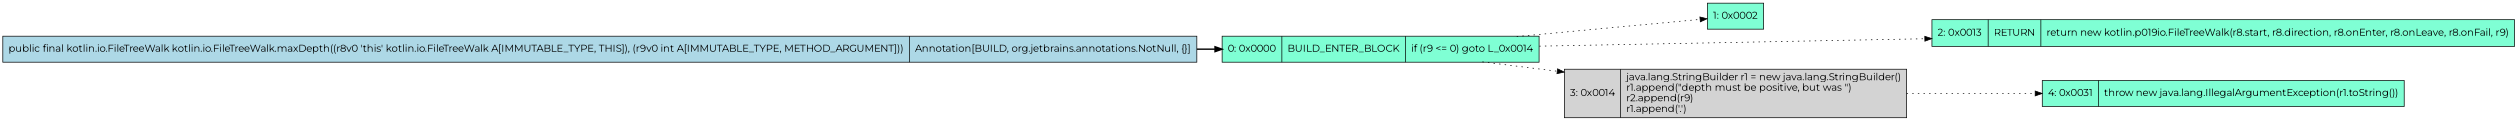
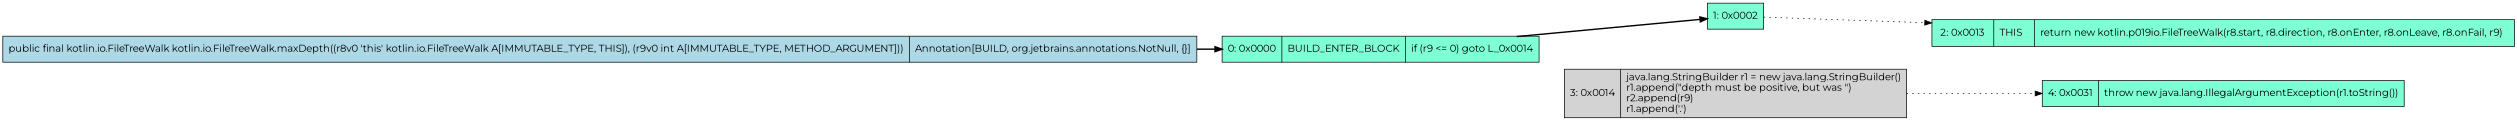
edge "0: 0x0000" -> "1: 0x0002": style dotted -> bold
node "2: 0x0013": text "RETURN" -> "THIS"
edge "0: 0x0000" -> "2: 0x0013": now "1: 0x0002" -> "2: 0x0013"
edge "0: 0x0000" -> "3: 0x0014": removed
